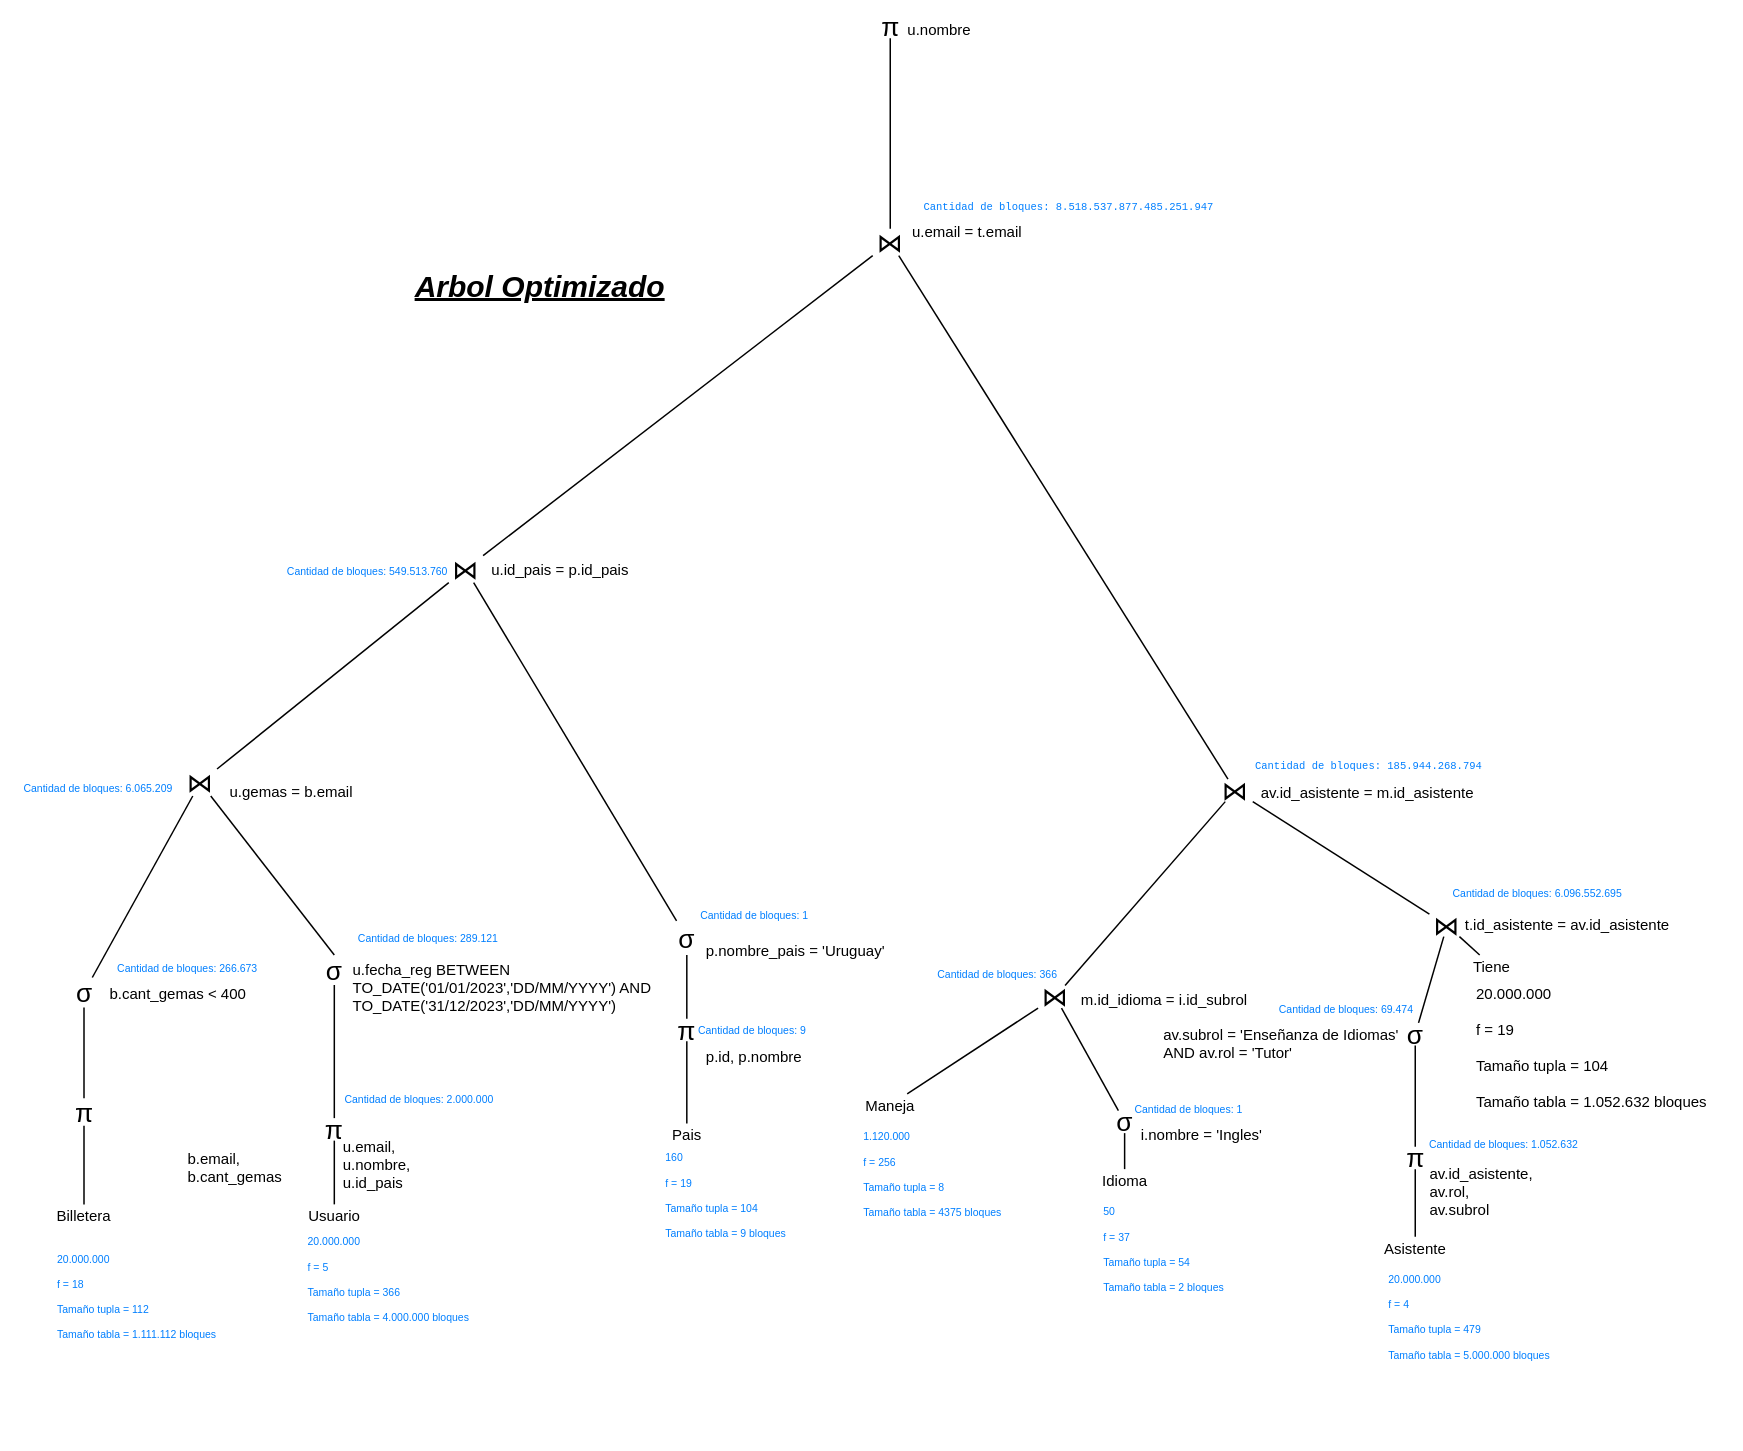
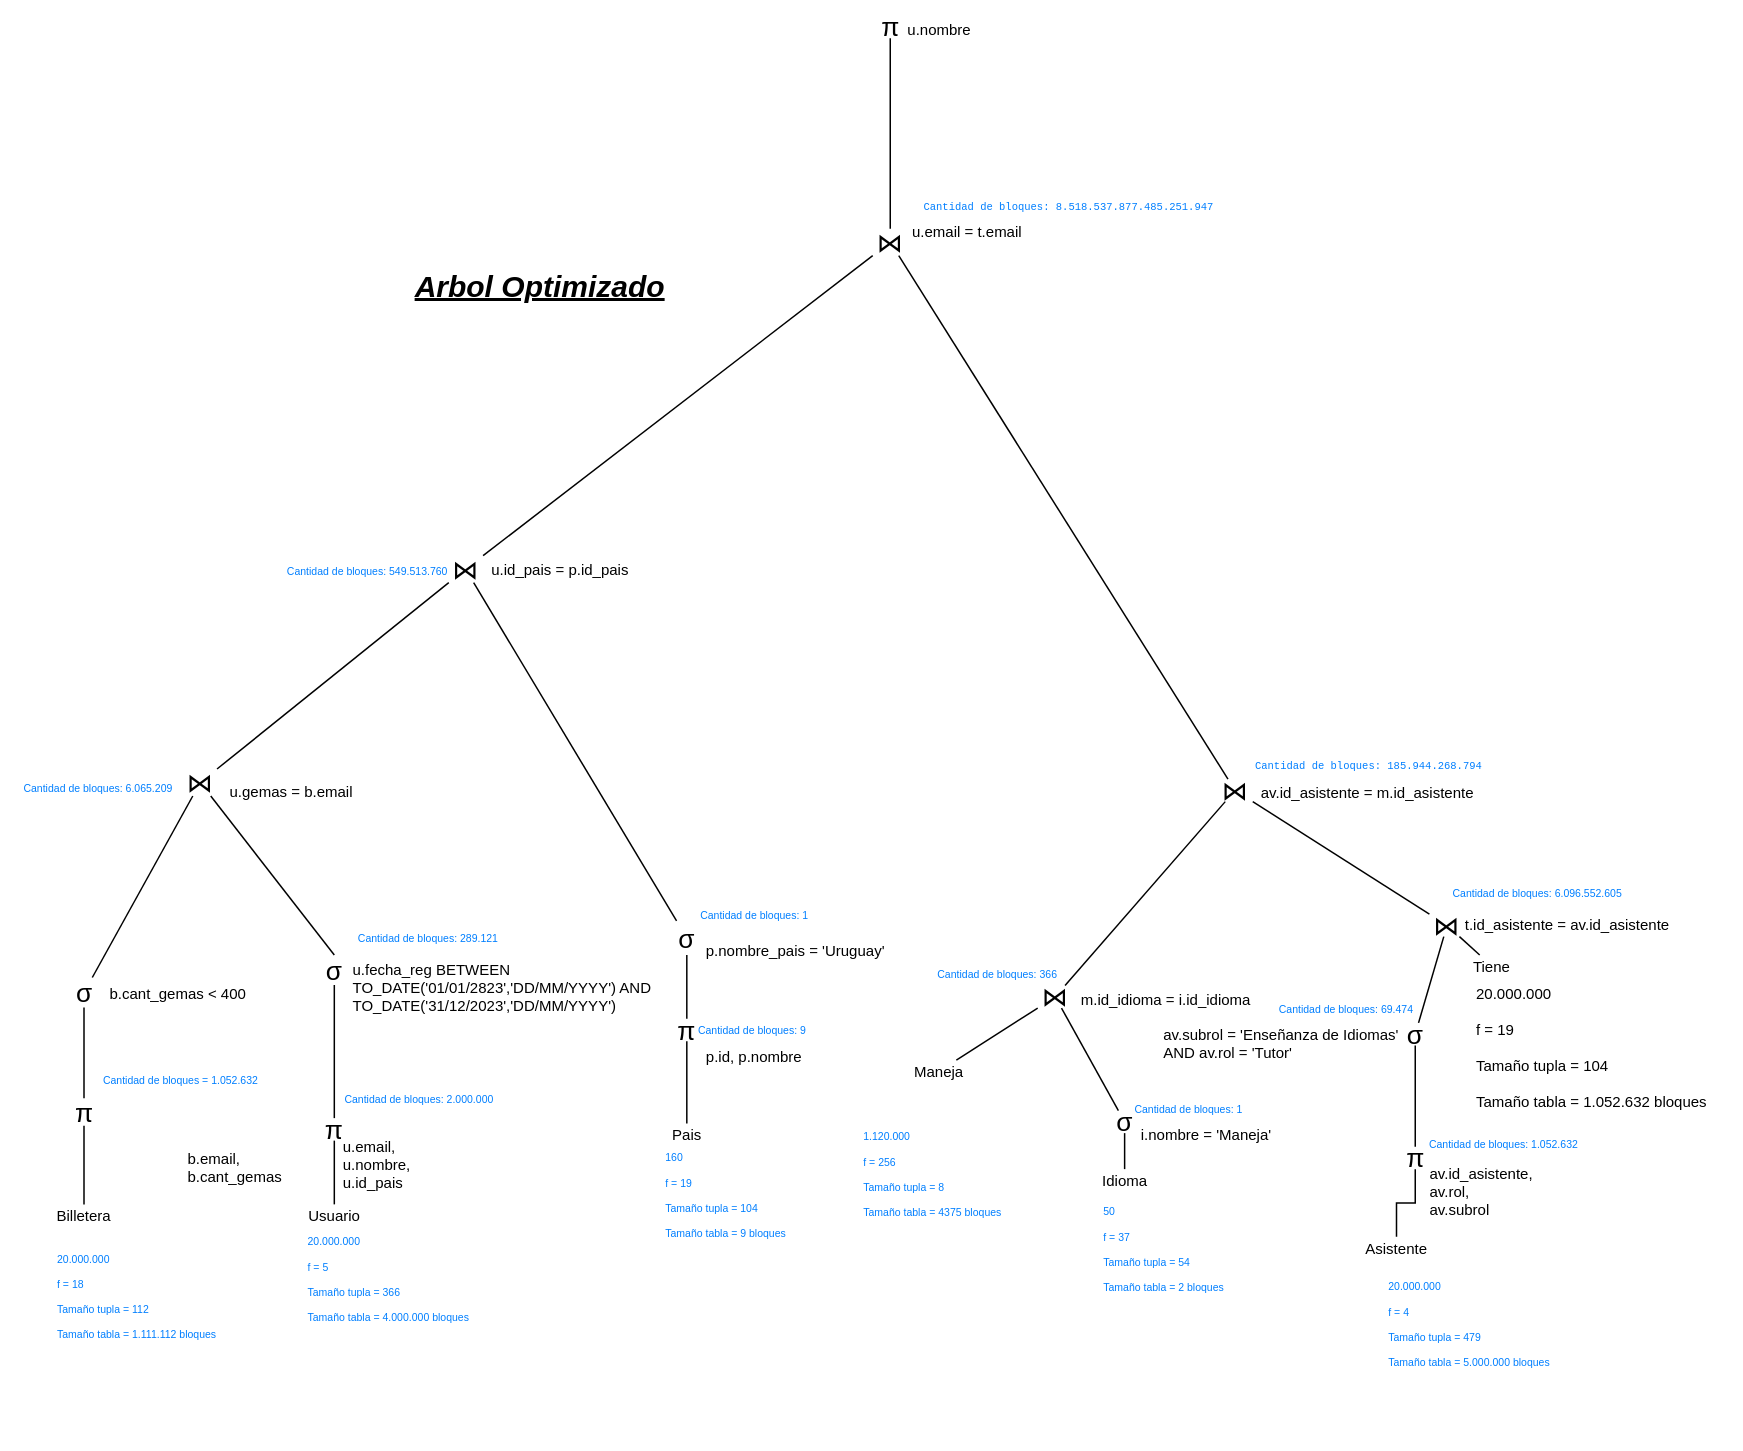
node "Cantidad de bloques: 6.096.552.695": label "Cantidad de bloques: 6.096.552.695" -> "Cantidad de bloques: 6.096.552.605"
node "Cantidad de bloques: 266.673": removed
node "u.fecha_reg BETWEEN TO_DATE('01/01/2023','DD/MM/YYYY') AND TO_DATE('31/12/2023','DD/MM/YYYY')": label "u.fecha_reg BETWEEN TO_DATE('01/01/2023','DD/MM/YYYY') AND TO_DATE('31/12/2023','DD/MM/YYYY')" -> "u.fecha_reg BETWEEN TO_DATE('01/01/2823','DD/MM/YYYY') AND TO_DATE('31/12/2023','DD/MM/YYYY')"
node "m.id_idioma = i.id_subrol": label "m.id_idioma = i.id_subrol" -> "m.id_idioma = i.id_idioma"
node "Cantidad de bloques = 1.052.632": added
node "Maneja": moved (890, 1105) -> (939, 1071)
node "i.nombre = 'Ingles'": label "i.nombre = 'Ingles'" -> "i.nombre = 'Maneja'"
node "Asistente": moved (1415, 1248) -> (1397, 1248)
node "20.000.000f = 4Tamaño tupla = 479Tamaño tabla = 5.000.000 bloques": moved (1511, 1351) -> (1511, 1359)
